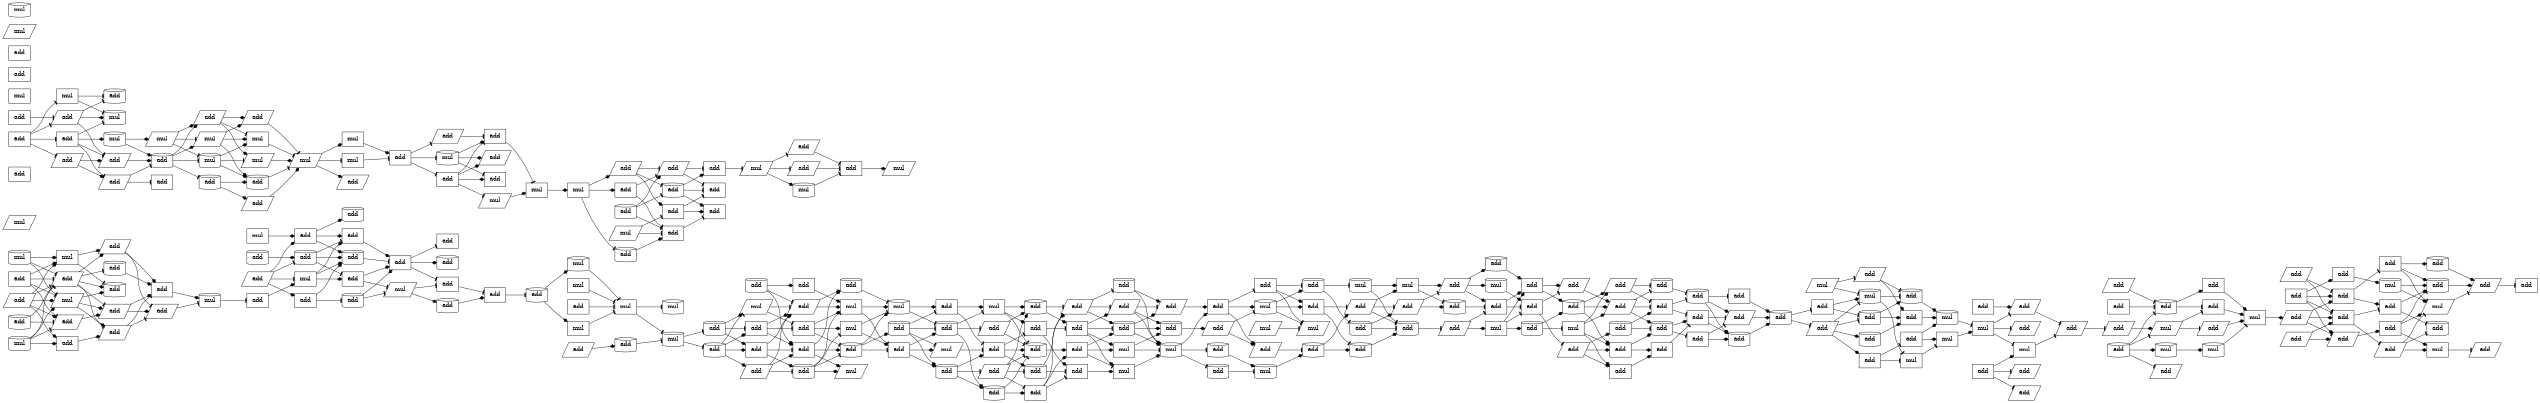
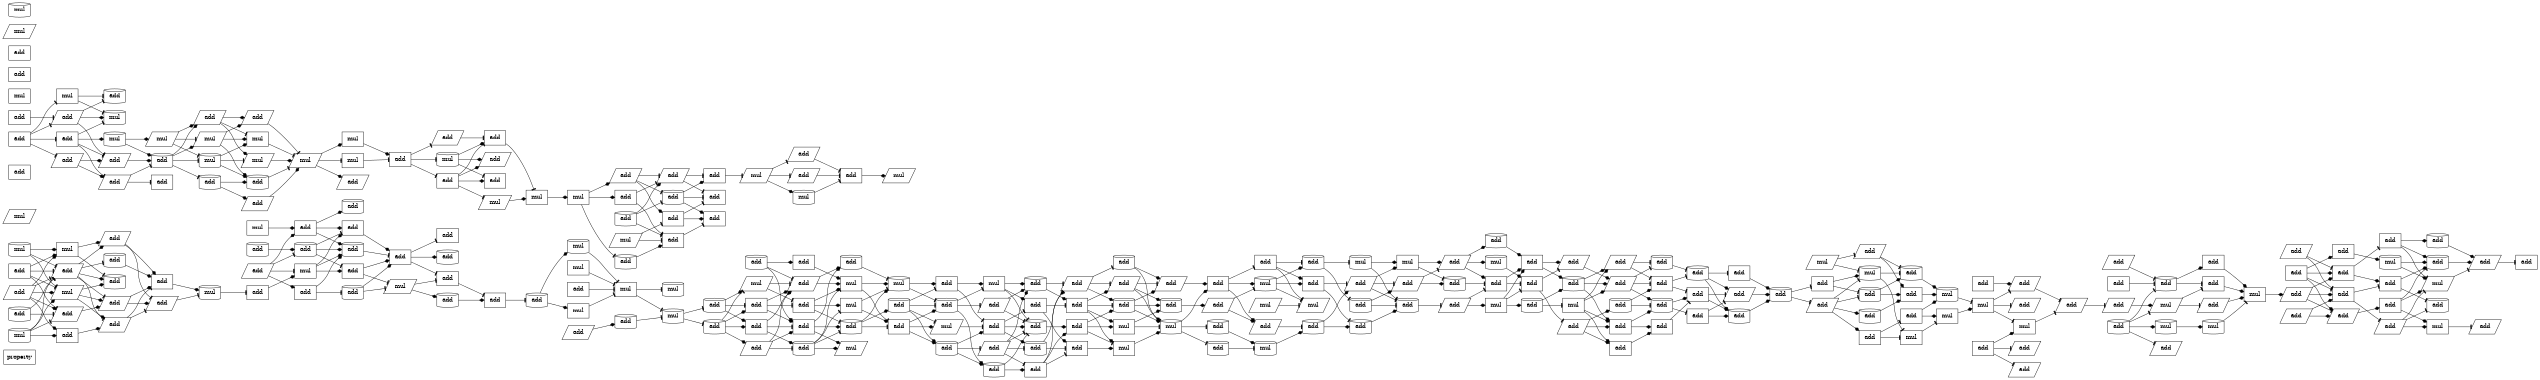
node "property": added
